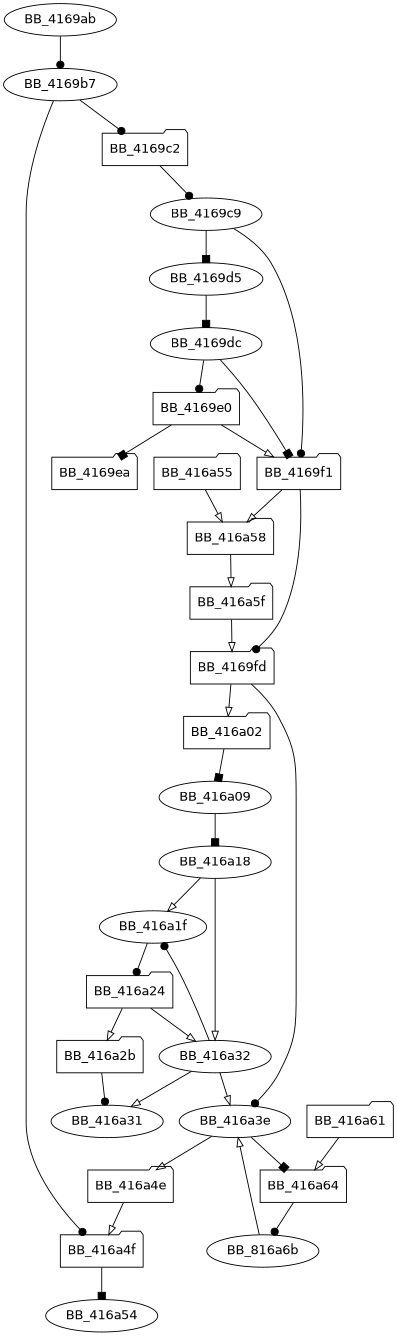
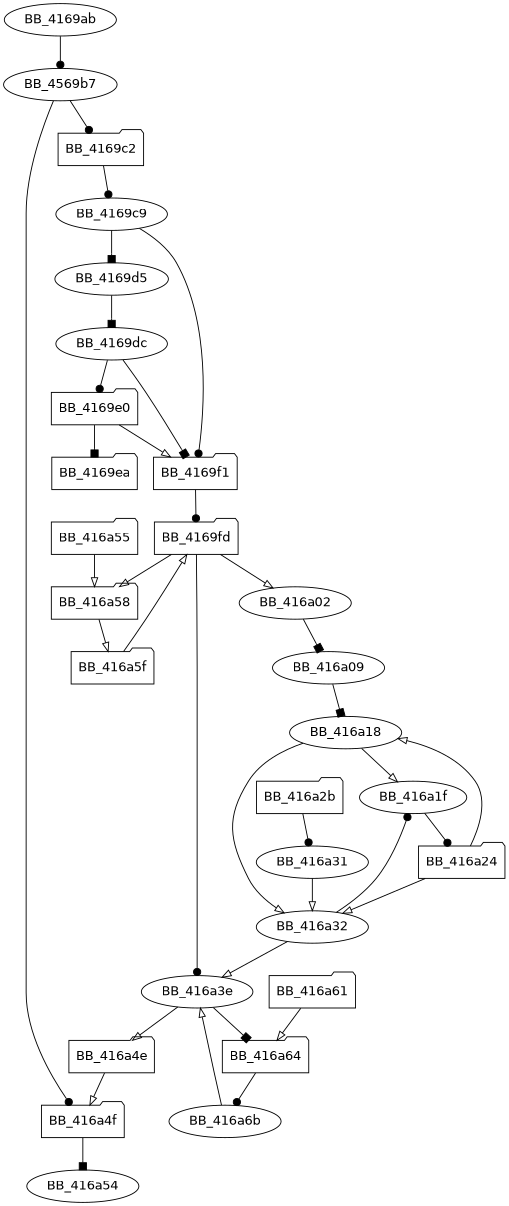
node "BB_4169b7": label "BB_4169b7" -> "BB_4569b7"
edge "BB_4169f1" -> "BB_416a58": now "BB_4169fd" -> "BB_416a58"
node "BB_416a02": shape folder -> ellipse
edge "BB_416a24" -> "BB_416a2b": now "BB_416a24" -> "BB_416a18"
edge "BB_416a32" -> "BB_416a31": reversed
node "BB_816a6b": label "BB_816a6b" -> "BB_416a6b"
